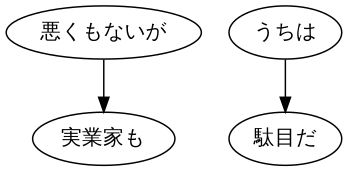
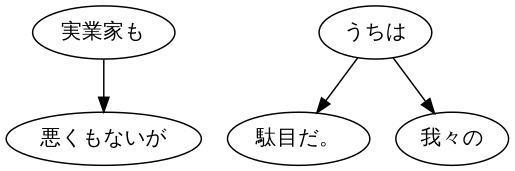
edge "悪くもないが" -> "実業家も": reversed
node "駄目だ": label "駄目だ" -> "我々の"
node "駄目だ。": added
